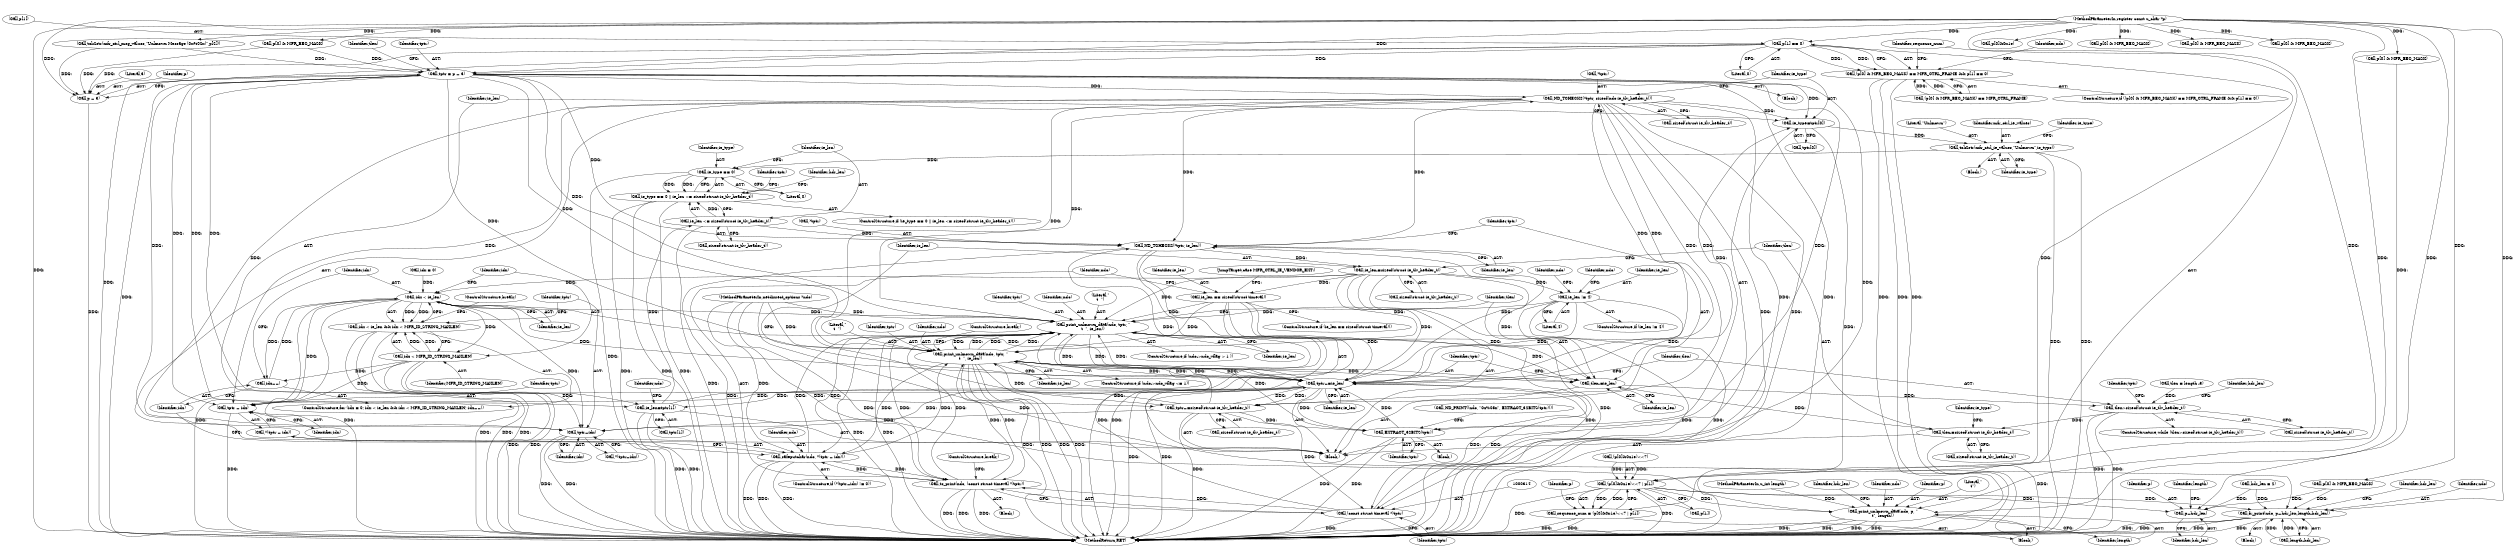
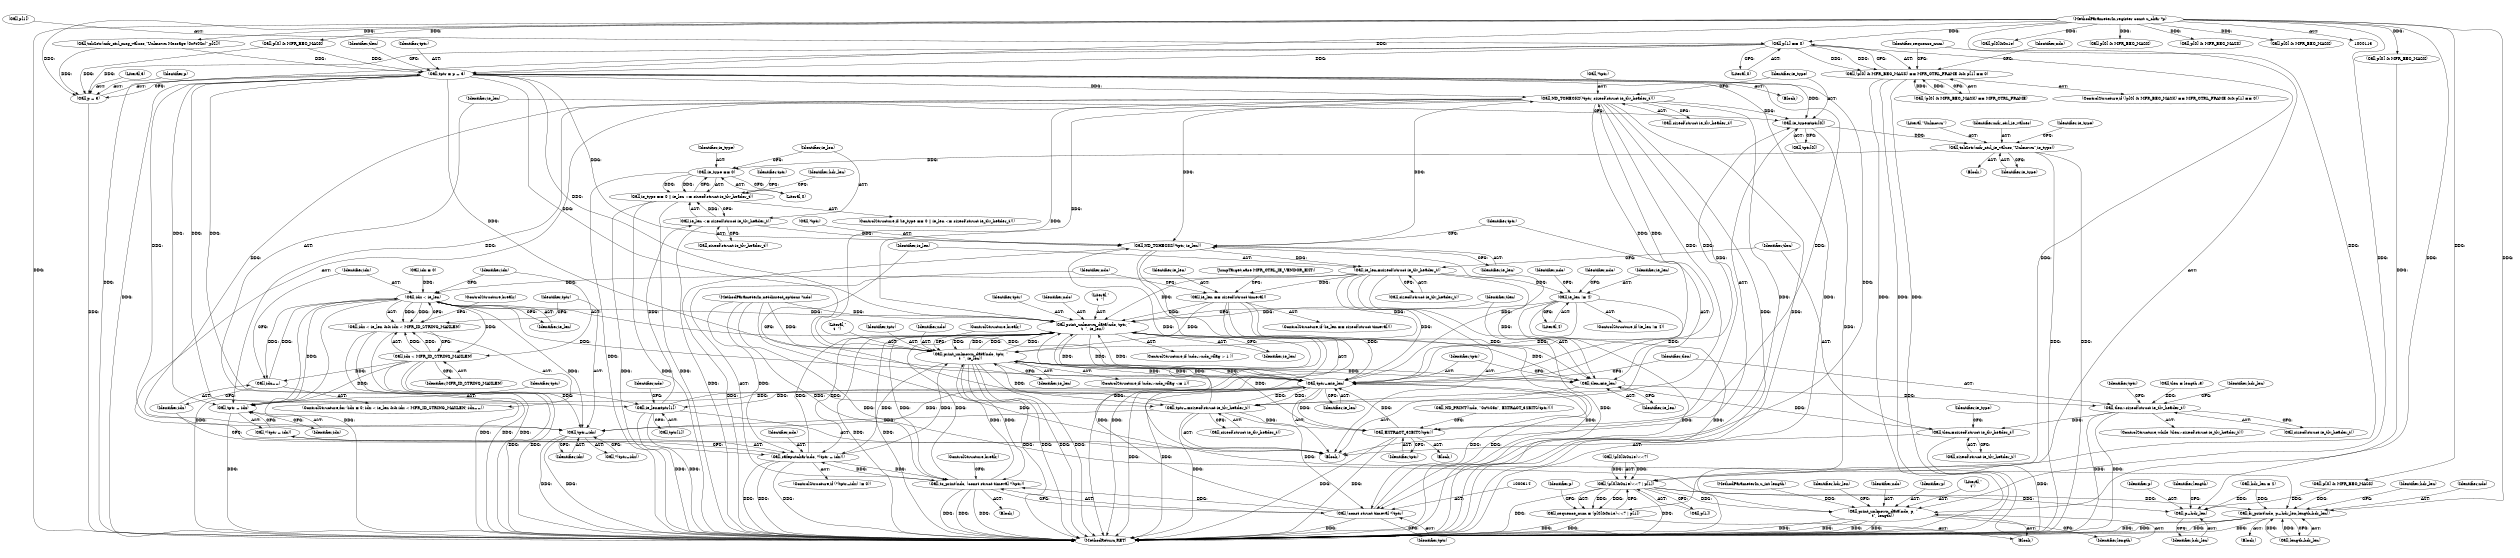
node "1000113": added
node "(Call,ND_TCHECK2(*tptr, sizeof(ndo ie_tlv_header_t)))": label "(Call,ND_TCHECK2(*tptr, sizeof(ndo ie_tlv_header_t)))" -> "(Call,ND_TCHECK2(*tptr, sizeof(struct ie_tlv_header_t)))"
edge "(Call,ie_len == sizeof(struct timeval))" -> "(ControlStructure,if (ie_len == sizeof(struct timeval)))": label "CFG: " -> "AST: "
edge "(Call,idx < MFR_ID_STRING_MAXLEN)" -> "(Identifier,MFR_ID_STRING_MAXLEN)": added, label "CFG:"
